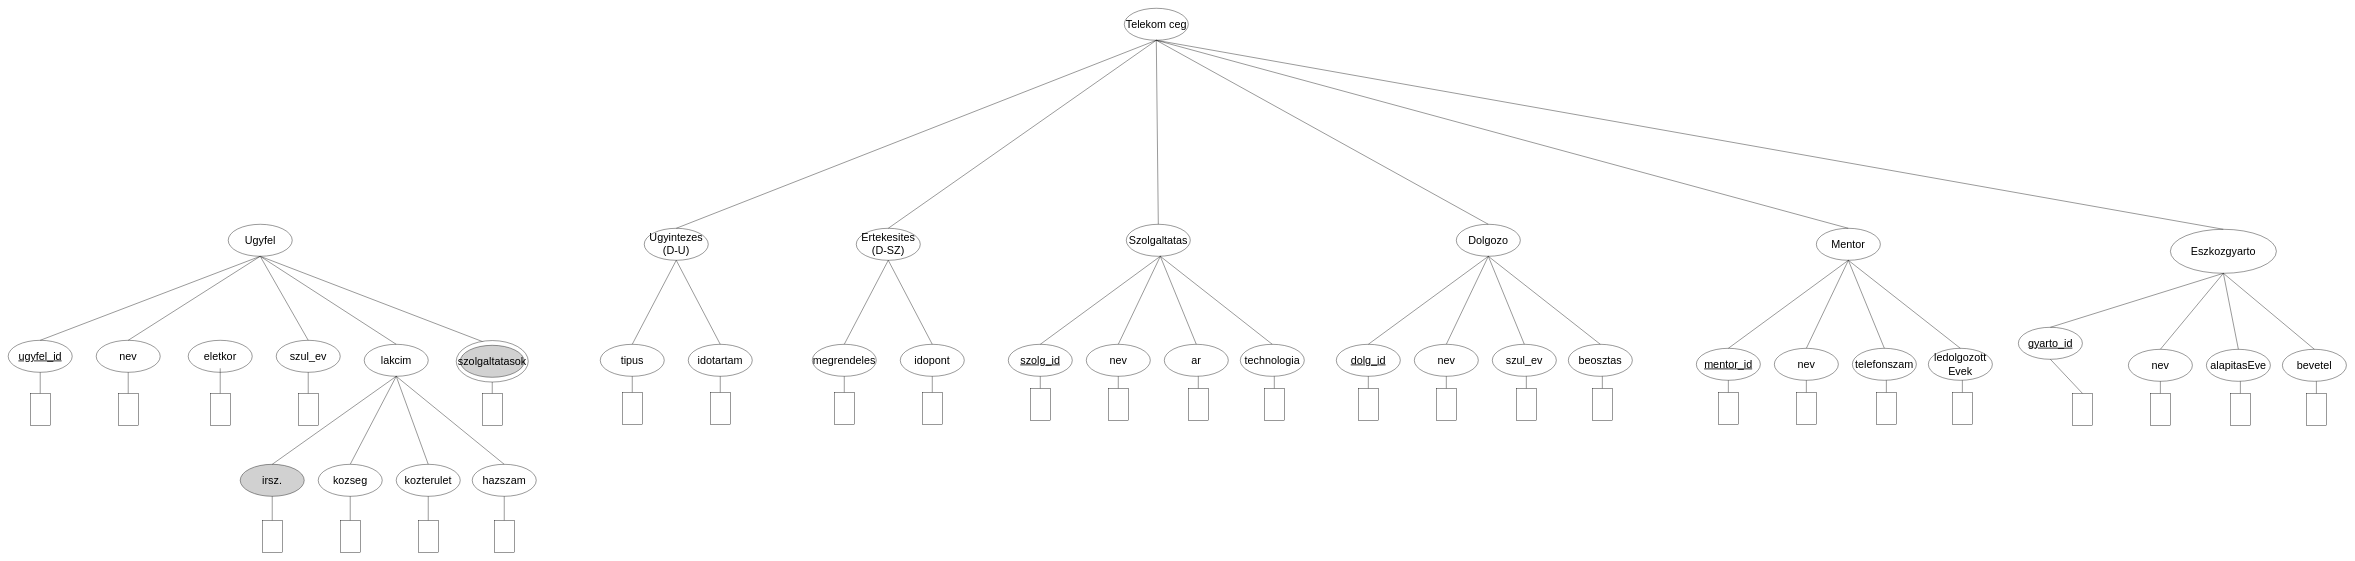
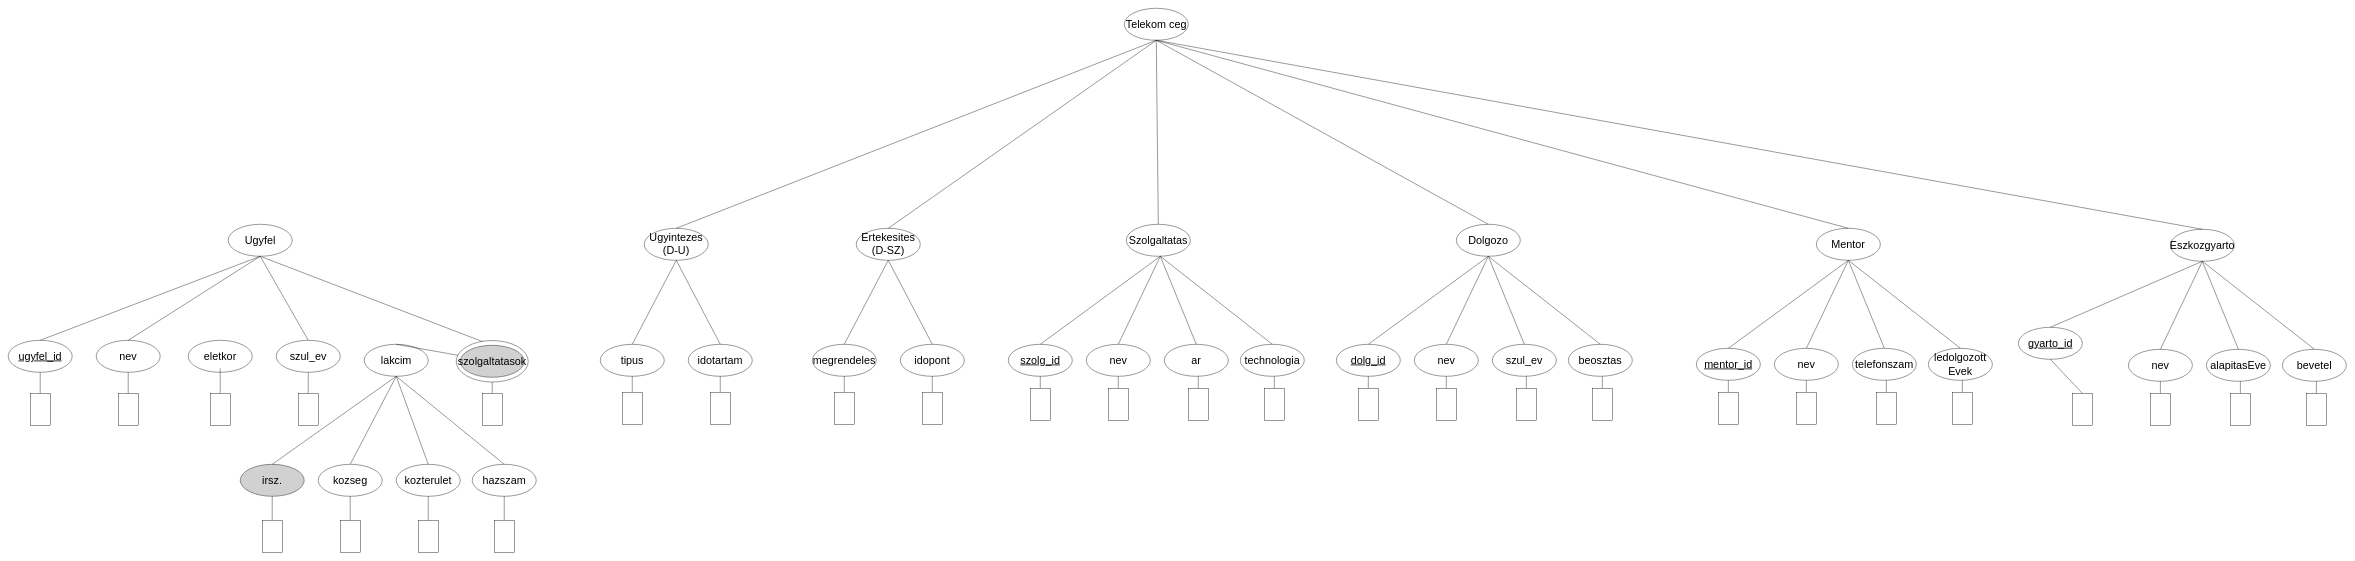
node "Eszkozgyarto": size 106x44 -> 64x32
edge "Ugyfel" -- "lakcim": now "szolgaltatasok" -- "lakcim"
